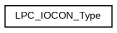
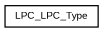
node "LPC_IOCON_Type": label "LPC_IOCON_Type" -> "LPC_LPC_Type"
